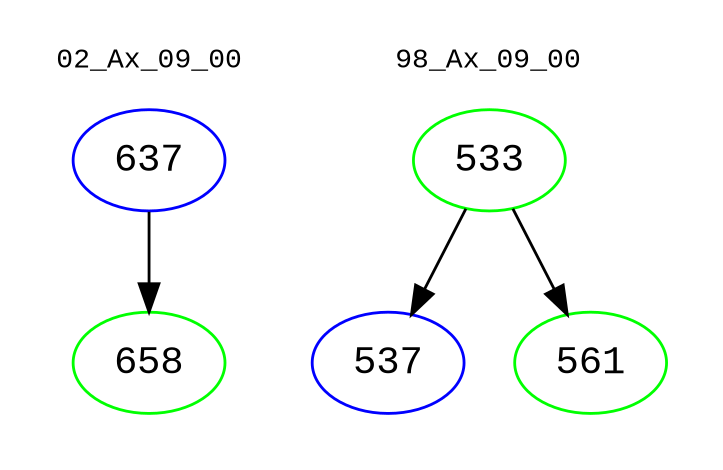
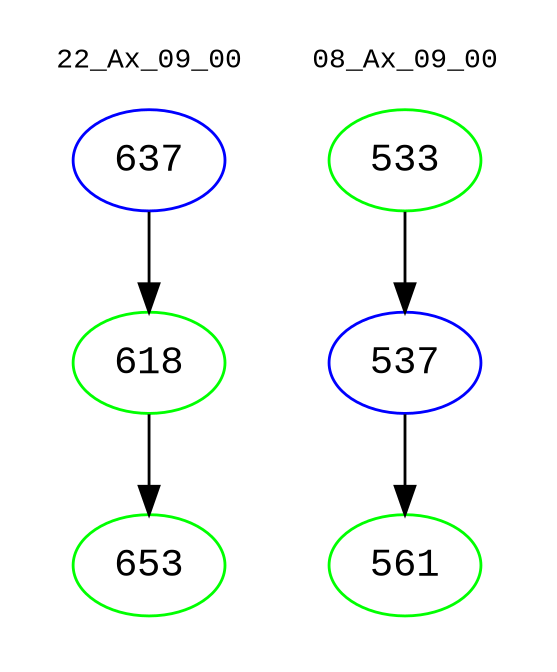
cluster "02_Ax_09_00": label "02_Ax_09_00" -> "22_Ax_09_00"
cluster "98_Ax_09_00": label "98_Ax_09_00" -> "08_Ax_09_00"
edge "533" -> "561": now "537" -> "561"
node "658": label "658" -> "618"
node "653": added
